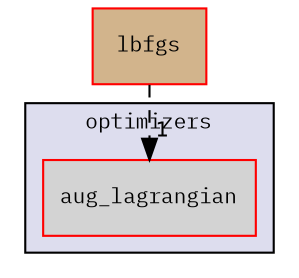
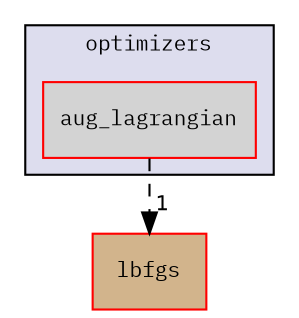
edge "lbfgs" -> "aug_lagrangian": reversed
